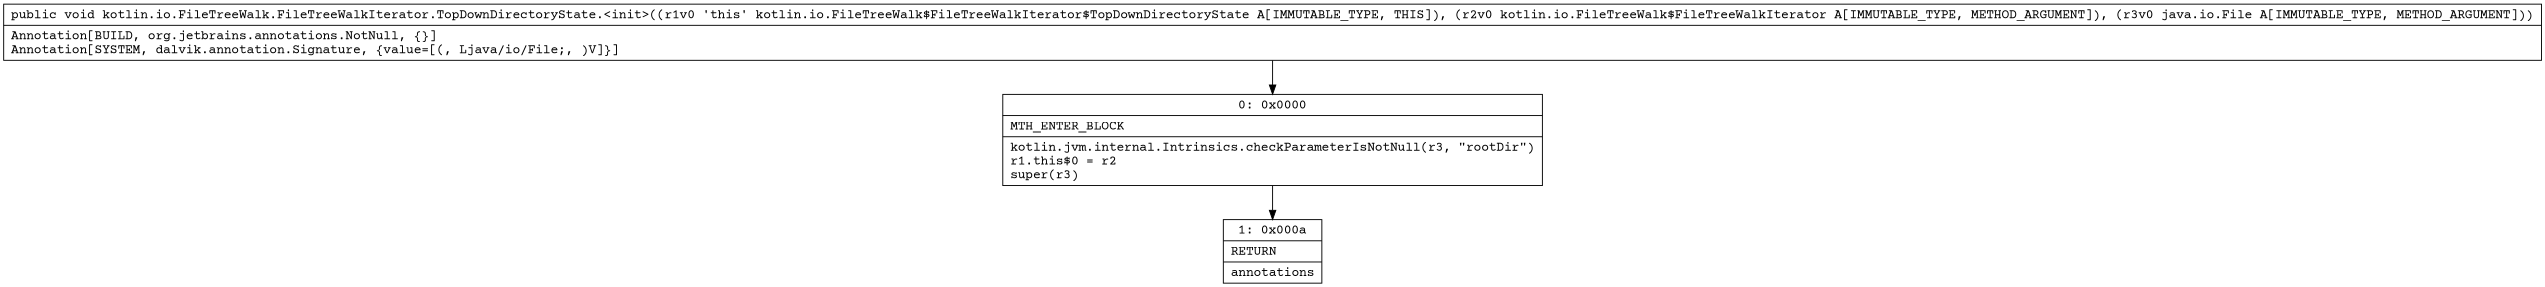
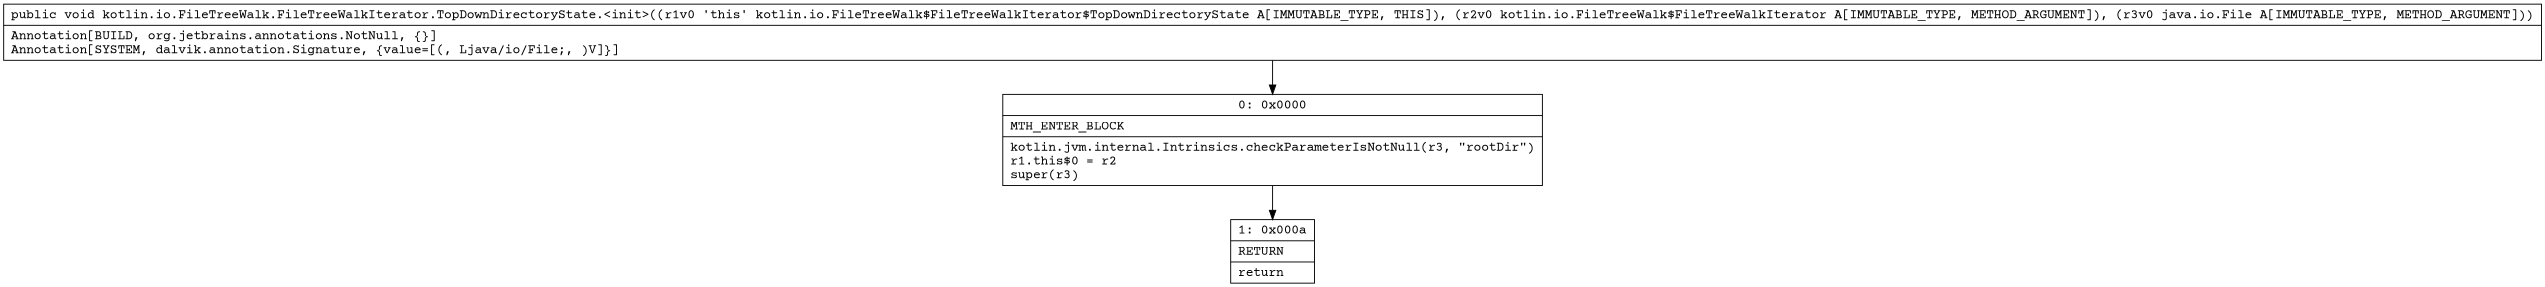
node "1: 0x000a": text "annotations" -> "return"
